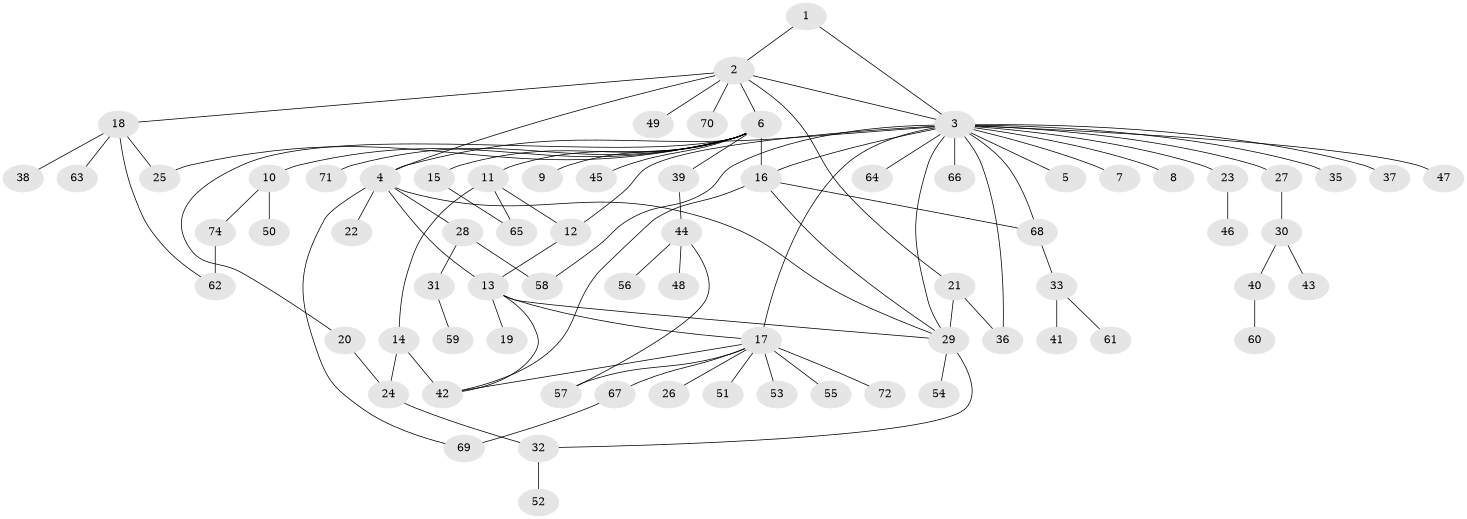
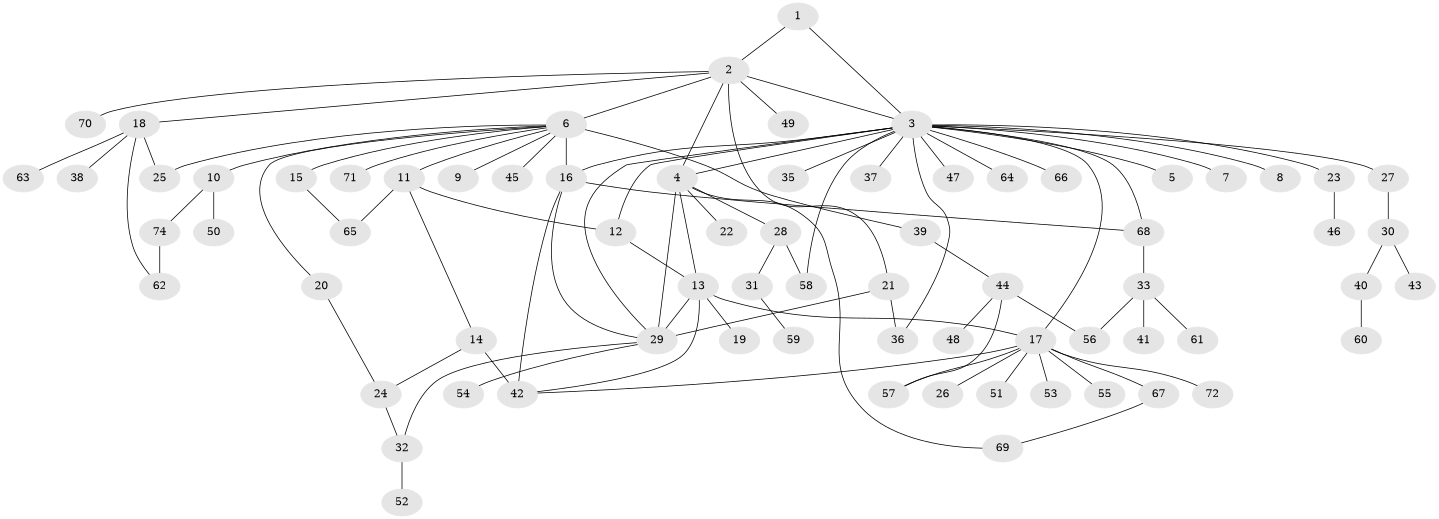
edge "33" -- "56": added
